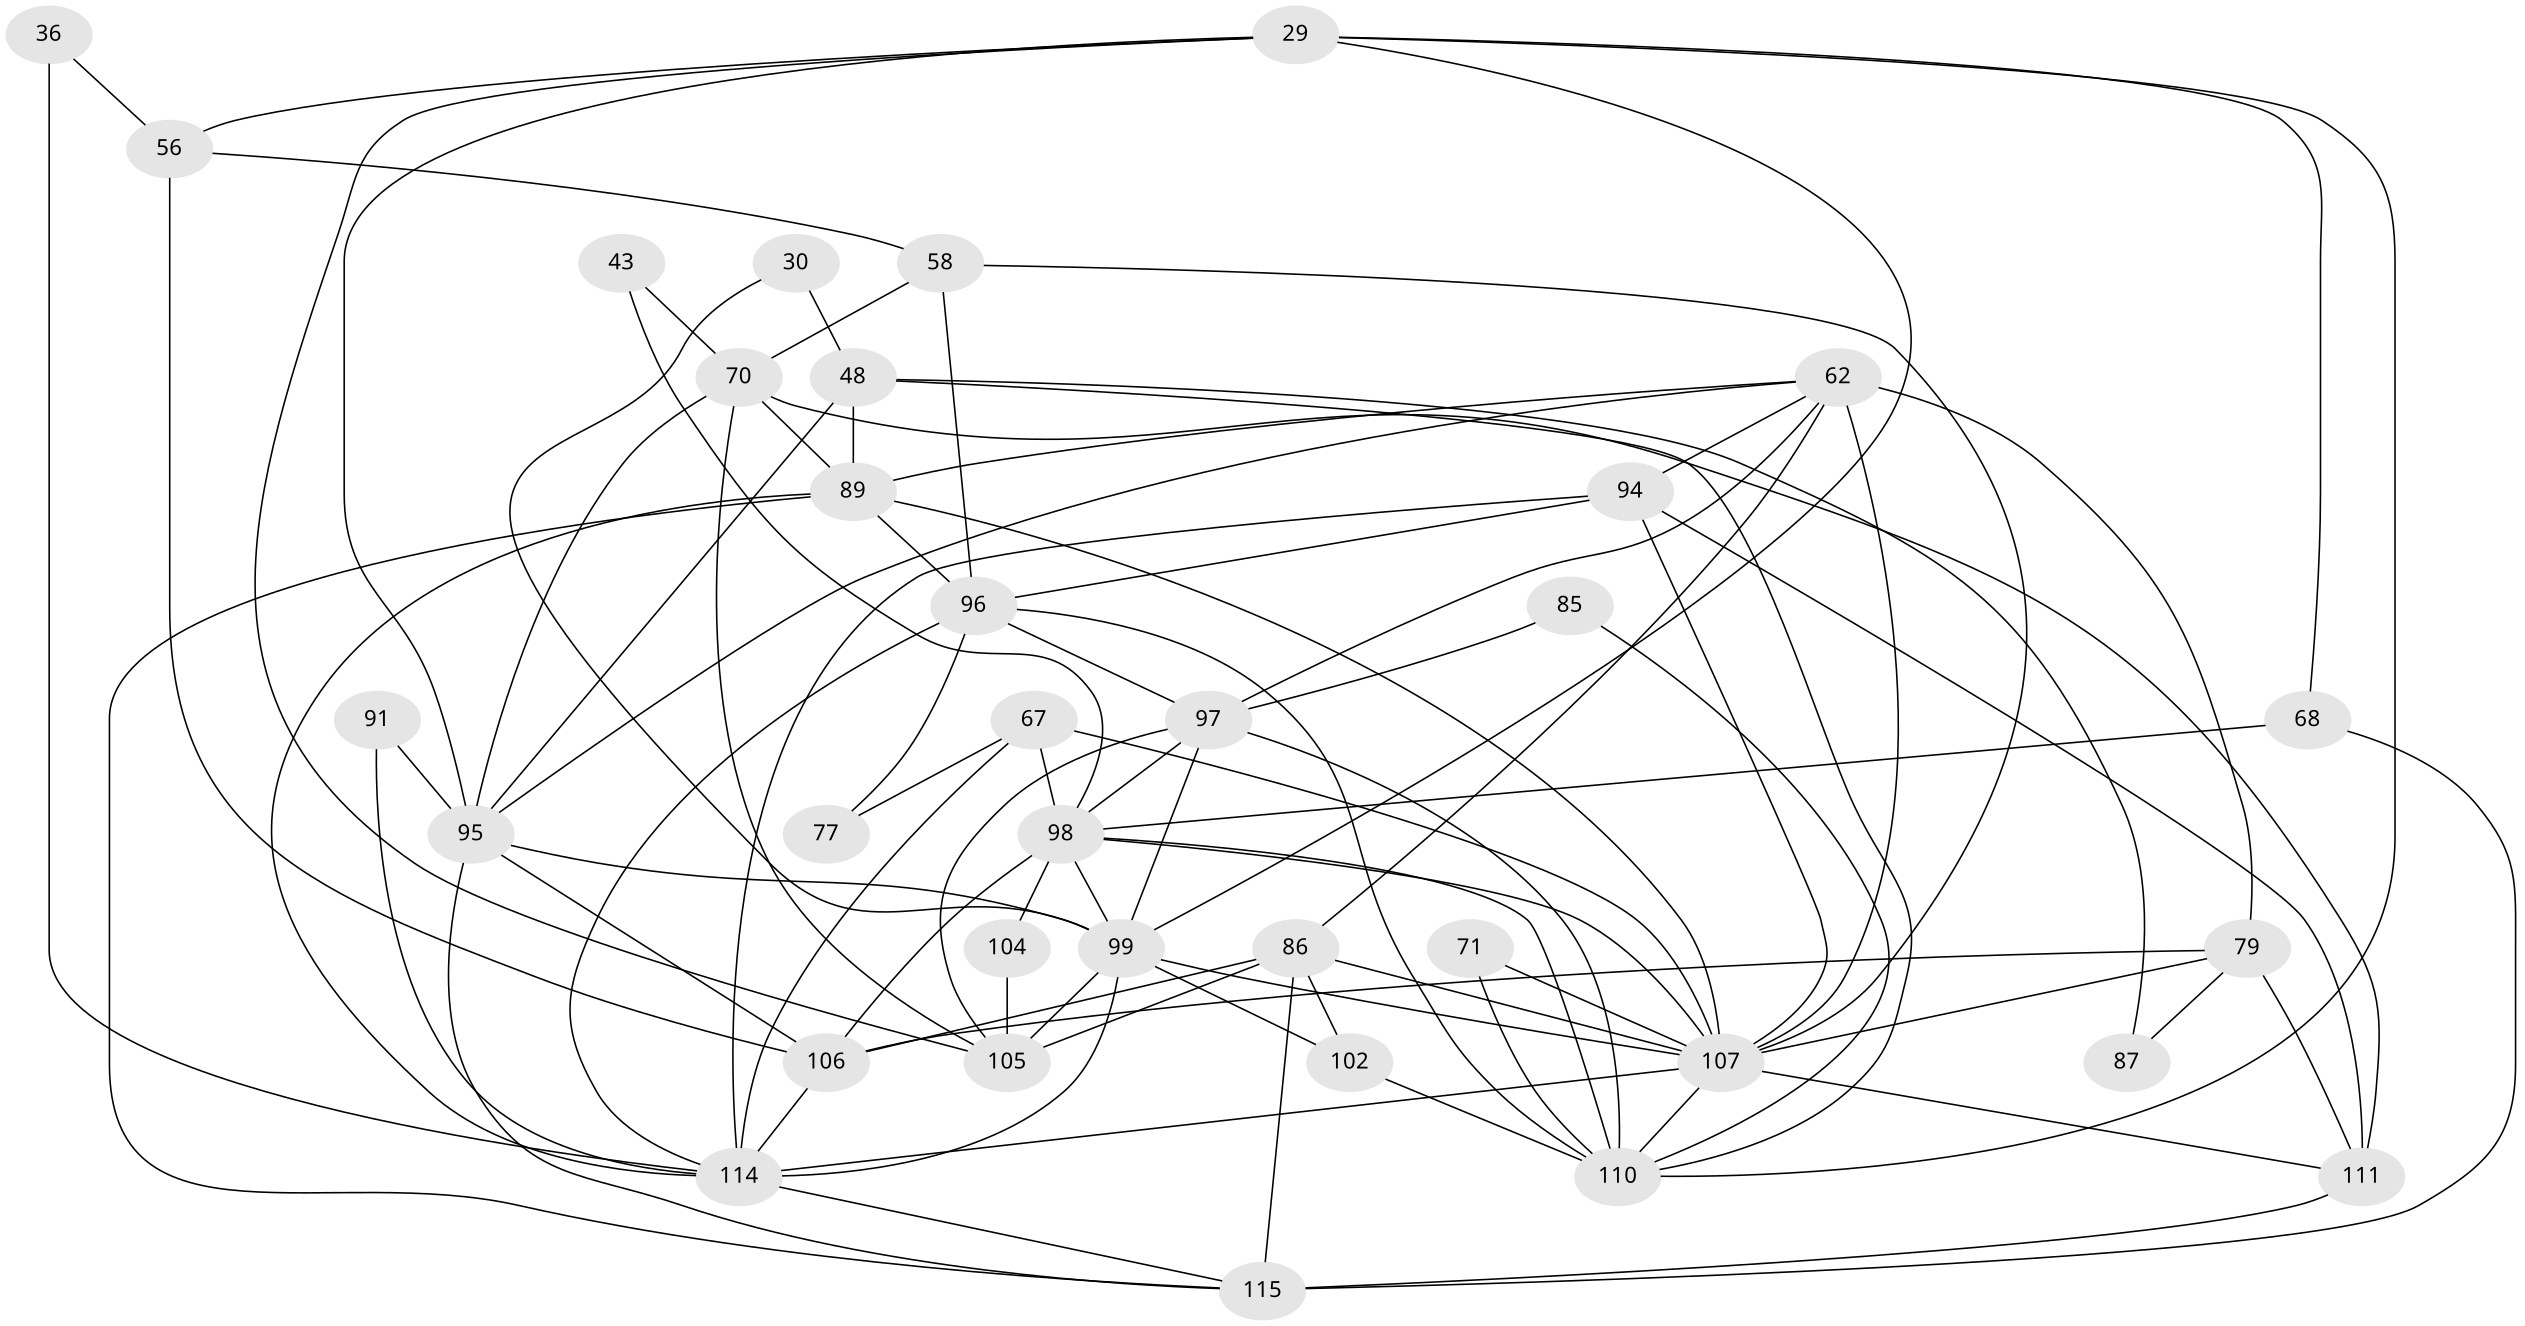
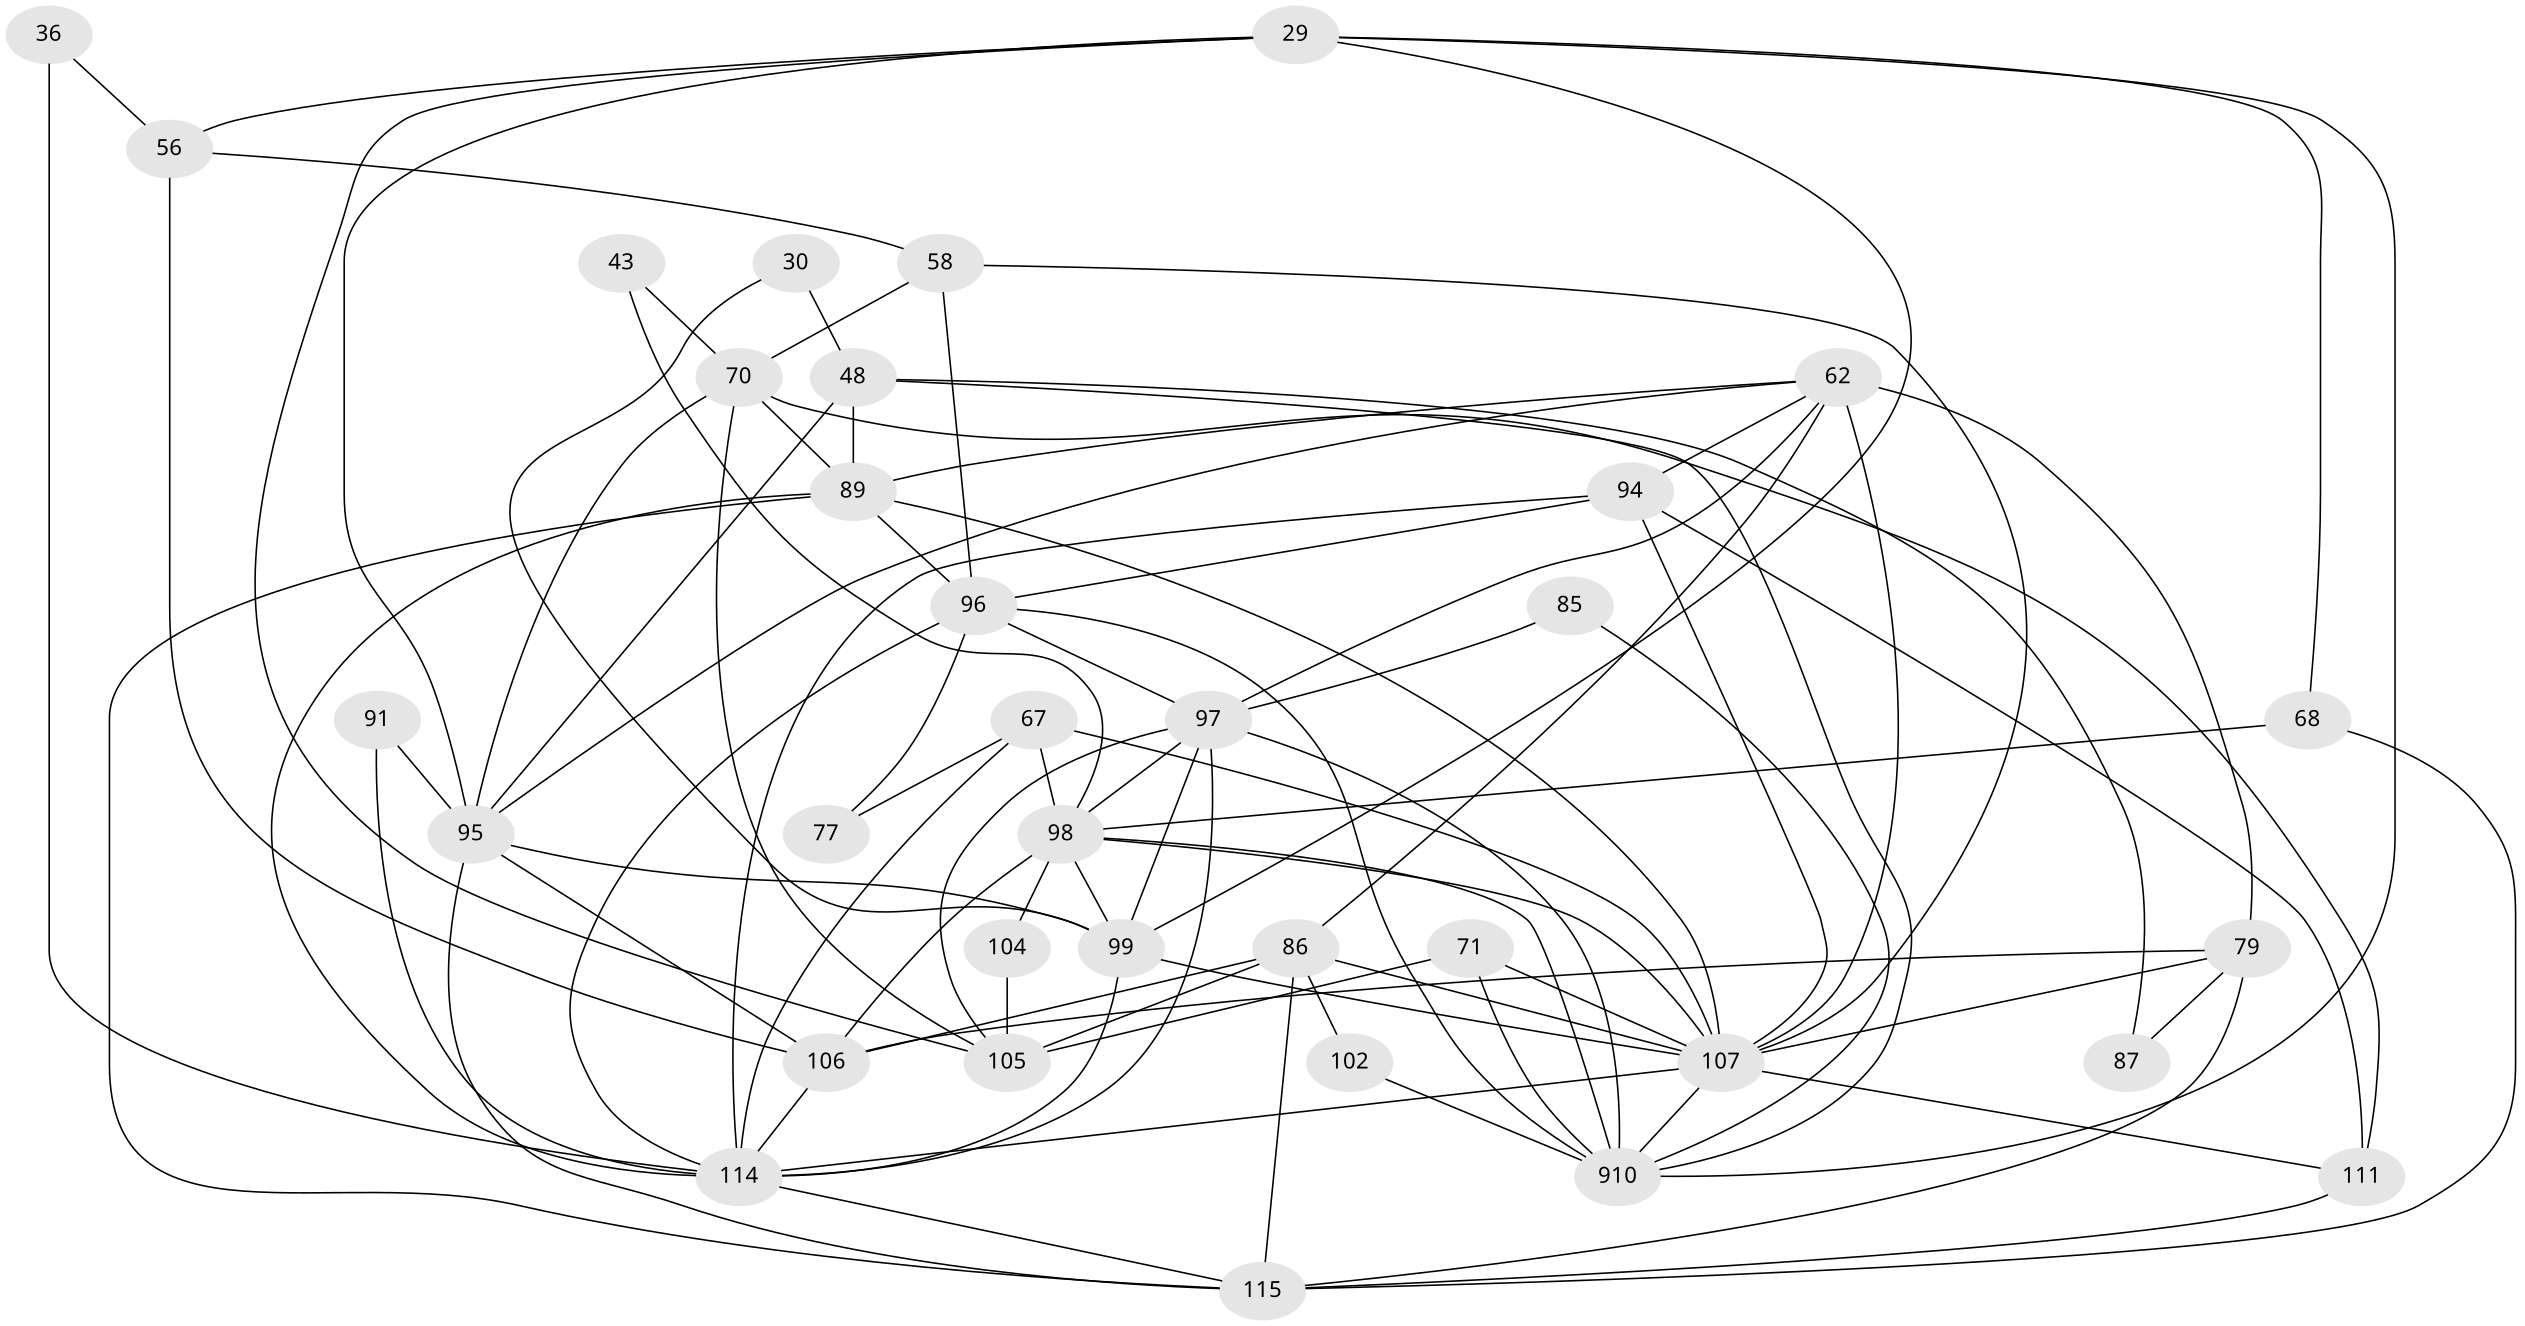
edge "99" -- "105": now "71" -- "105"
edge "99" -- "102": removed
edge "79" -- "111": now "79" -- "115"
edge "97" -- "114": added
node "110": label "110" -> "910"
